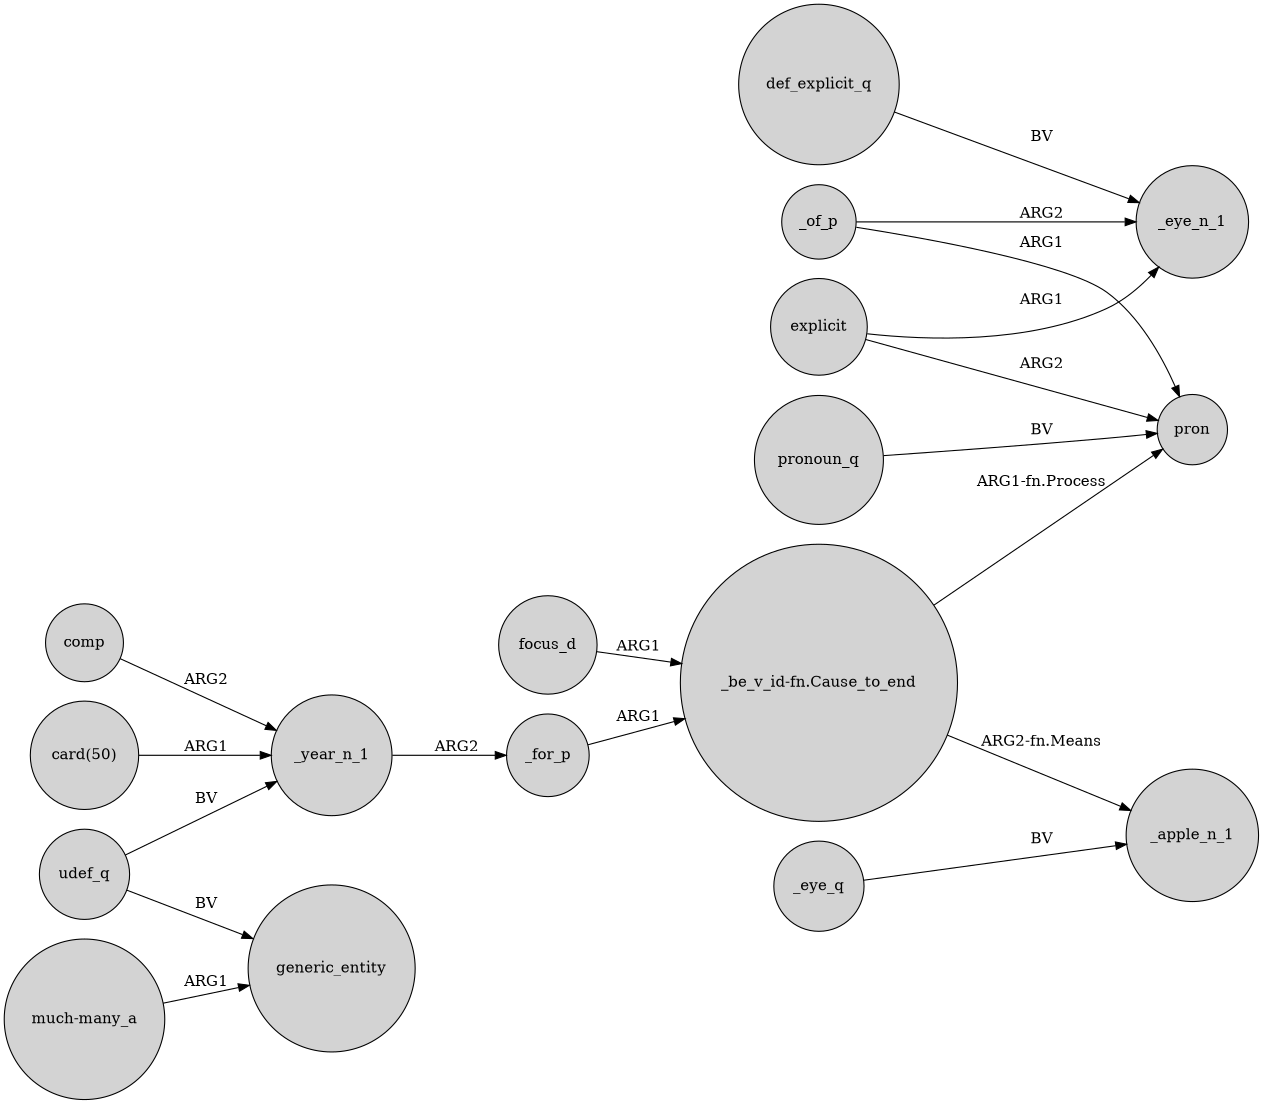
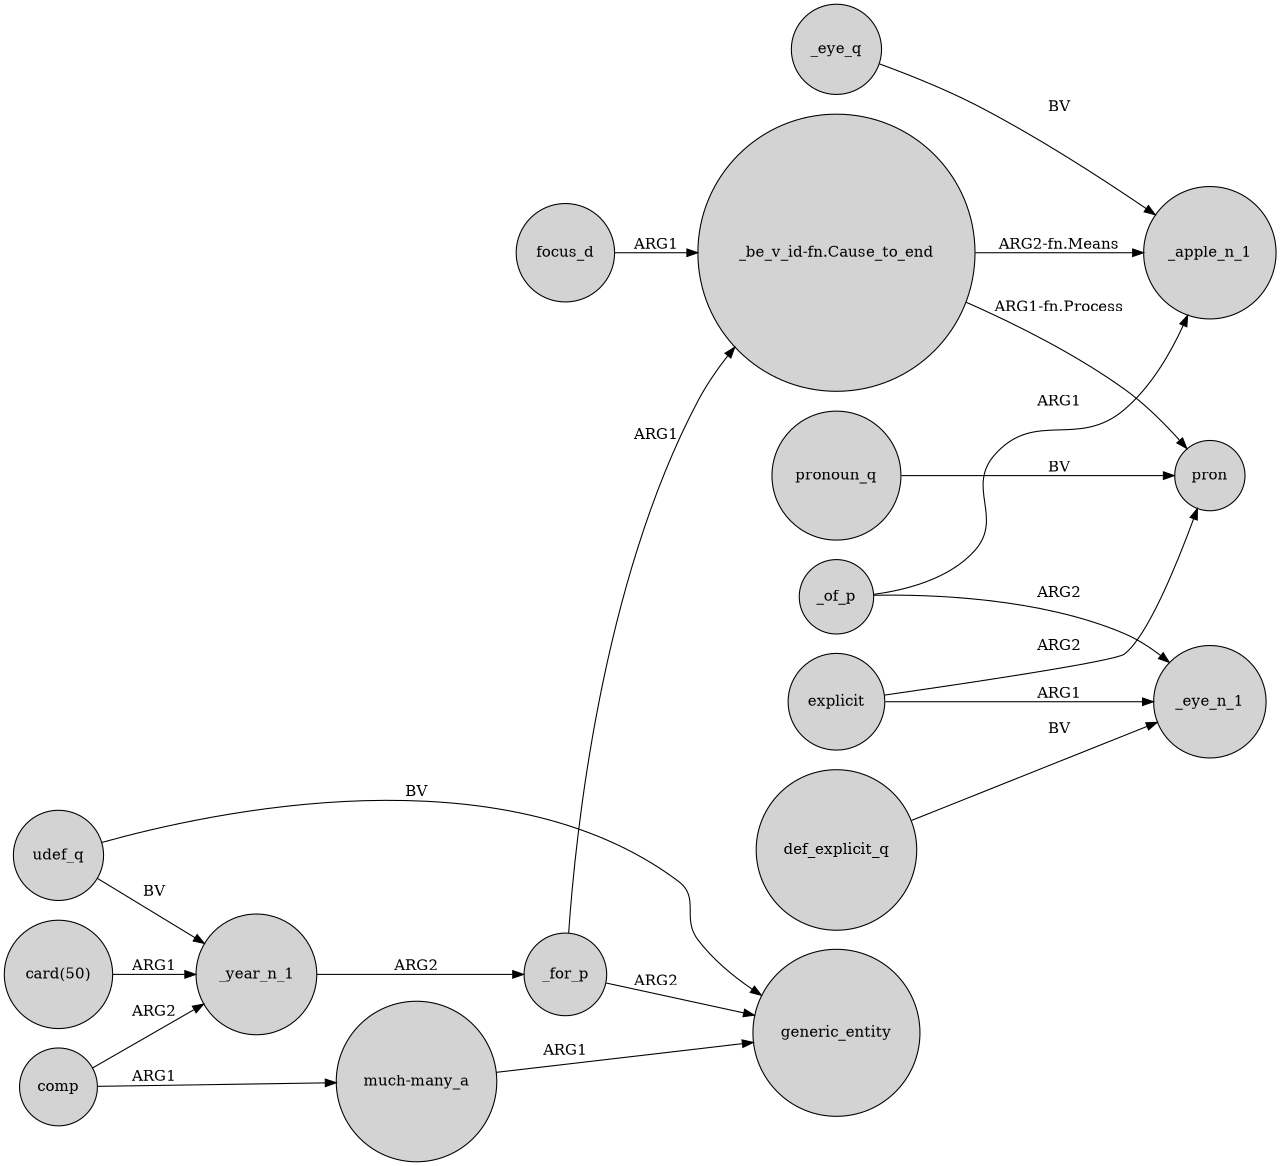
edge "_of_p" -> "pron": now "_of_p" -> "_apple_n_1"
edge "_for_p" -> "generic_entity": added, label "ARG2"
edge "comp" -> "much-many_a": added, label "ARG1"
